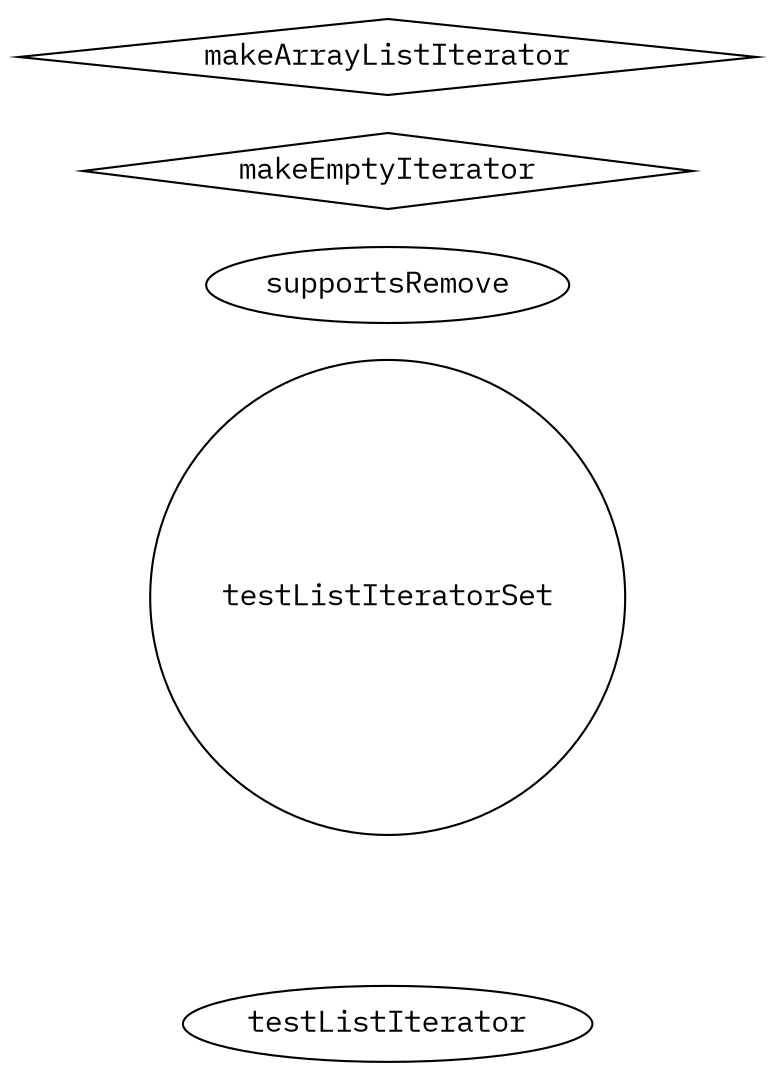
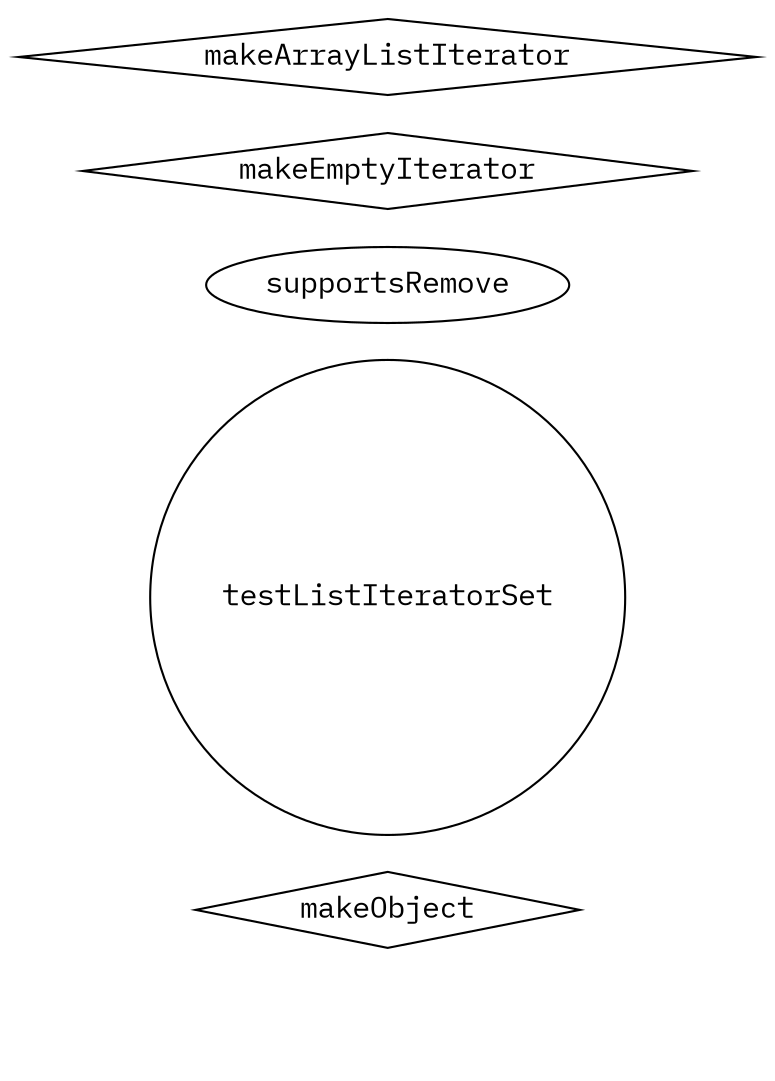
node "makeObject": added
node "testListIterator": removed
